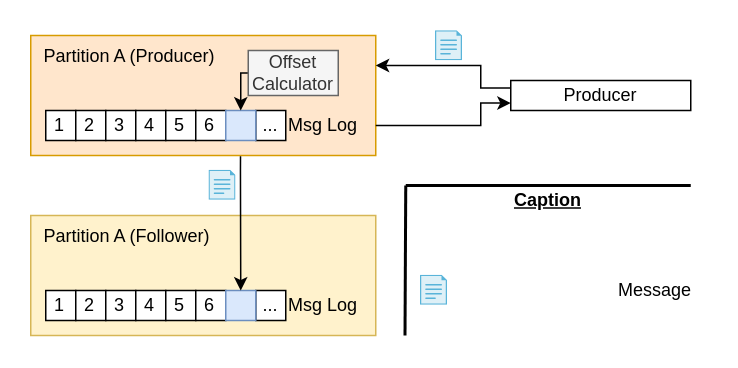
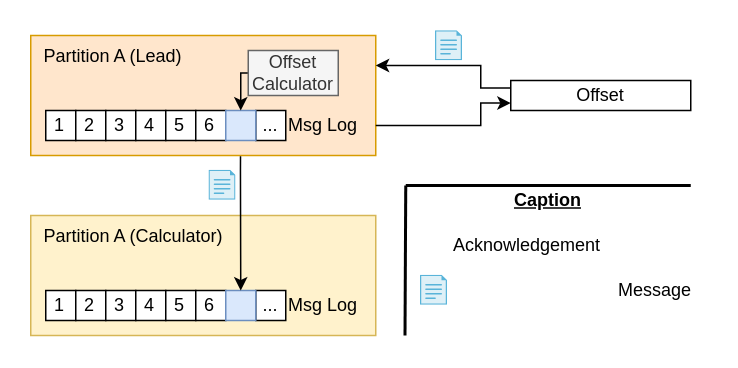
node "Partition A (Producer)": label "Partition A (Producer)" -> "Partition A (Lead)"
node "Producer": label "Producer" -> "Offset"
node "Partition A (Follower)": label "Partition A (Follower)" -> "Partition A (Calculator)"
node "Acknowledgement": added
